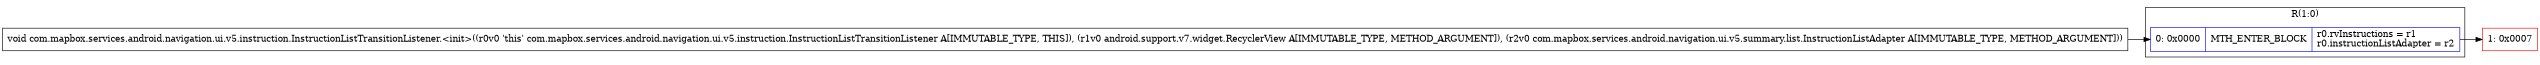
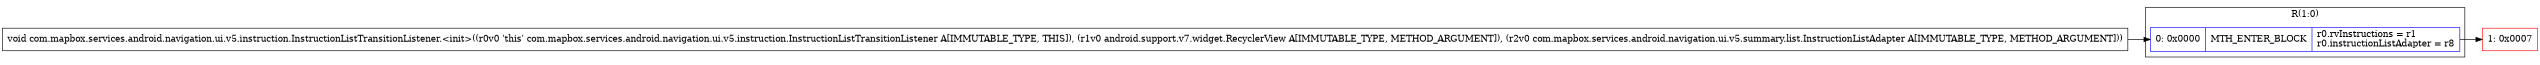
node "0: 0x0000": text "r0.instructionListAdapter = r2" -> "r0.instructionListAdapter = r8"
